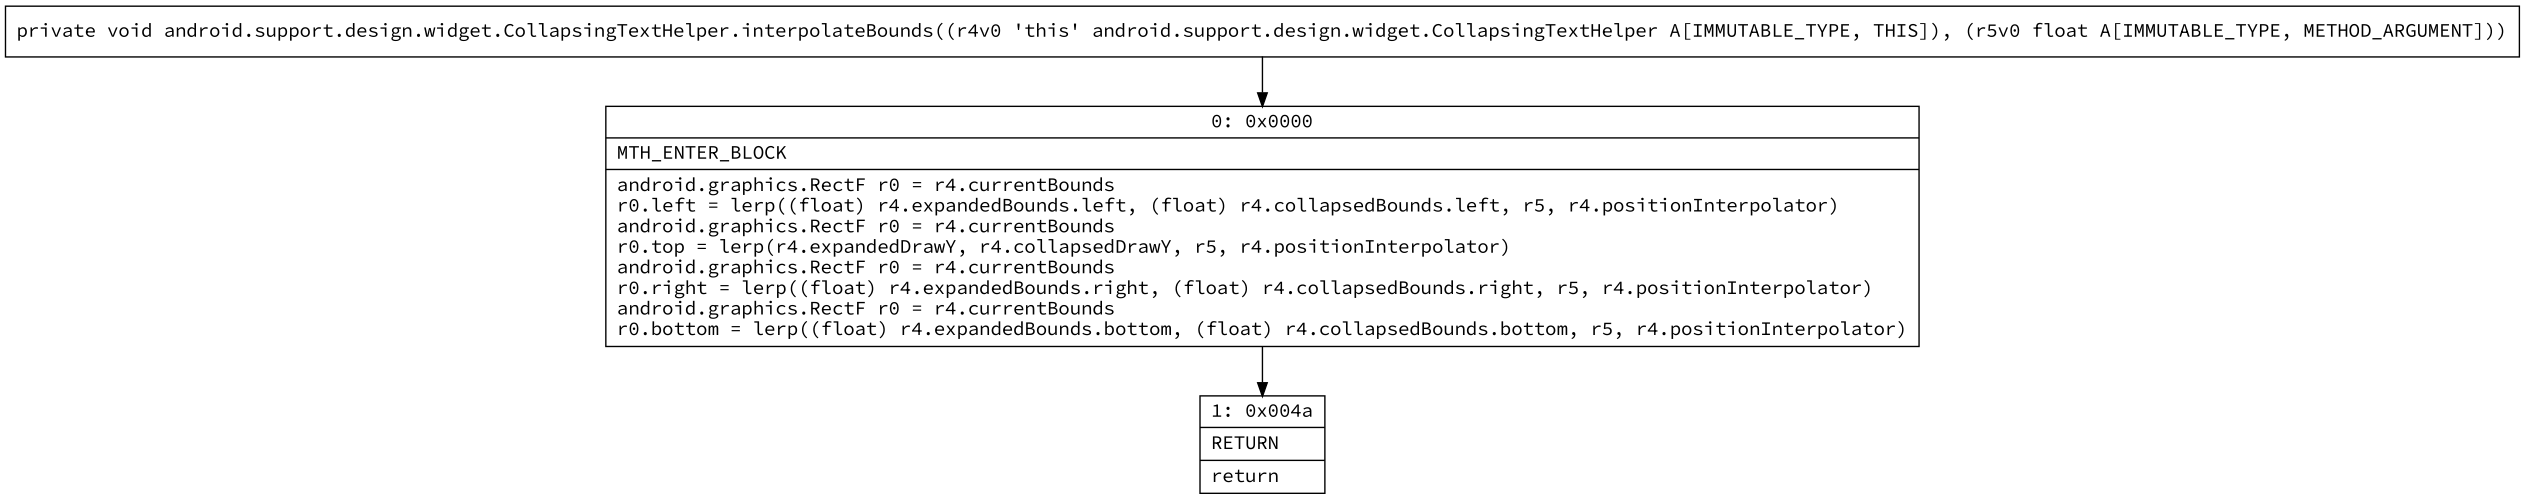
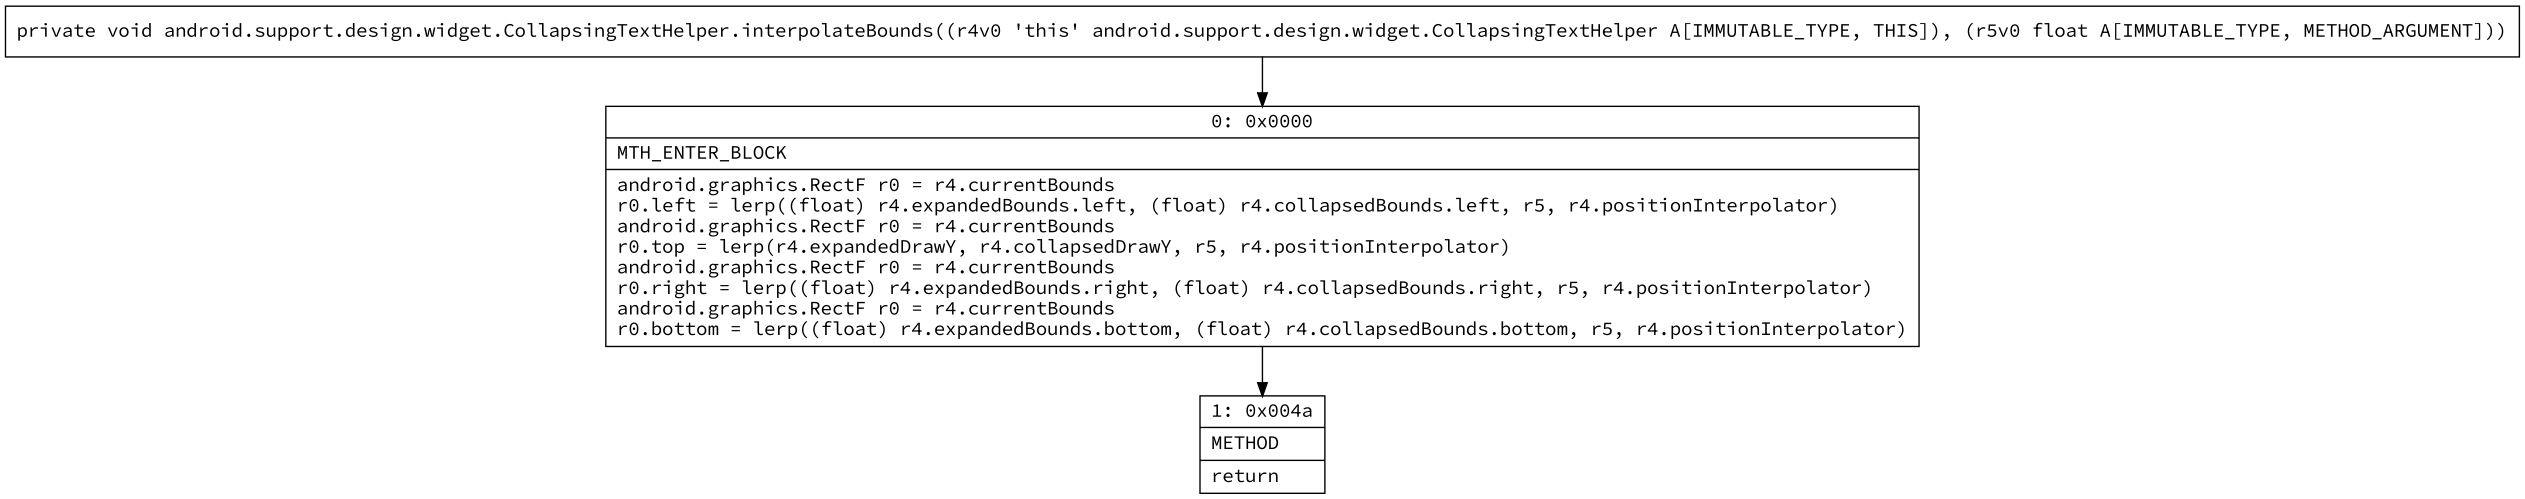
node "1: 0x004a": text "RETURN" -> "METHOD"
